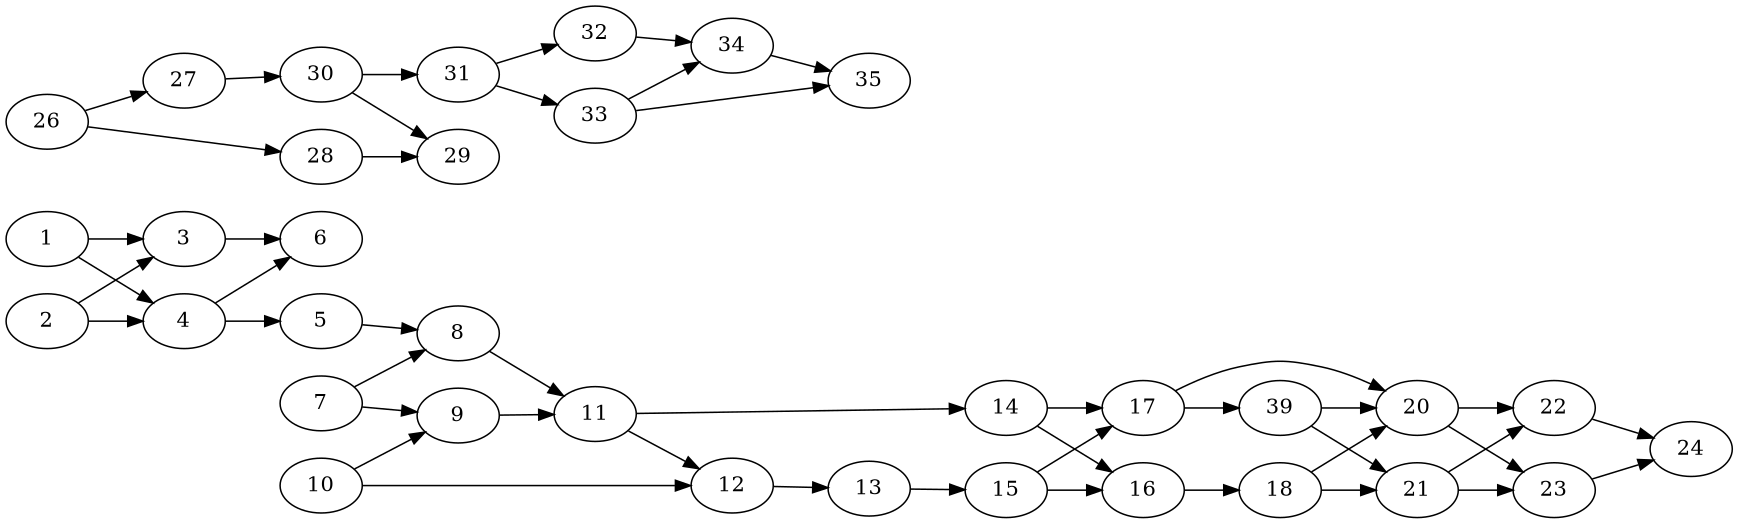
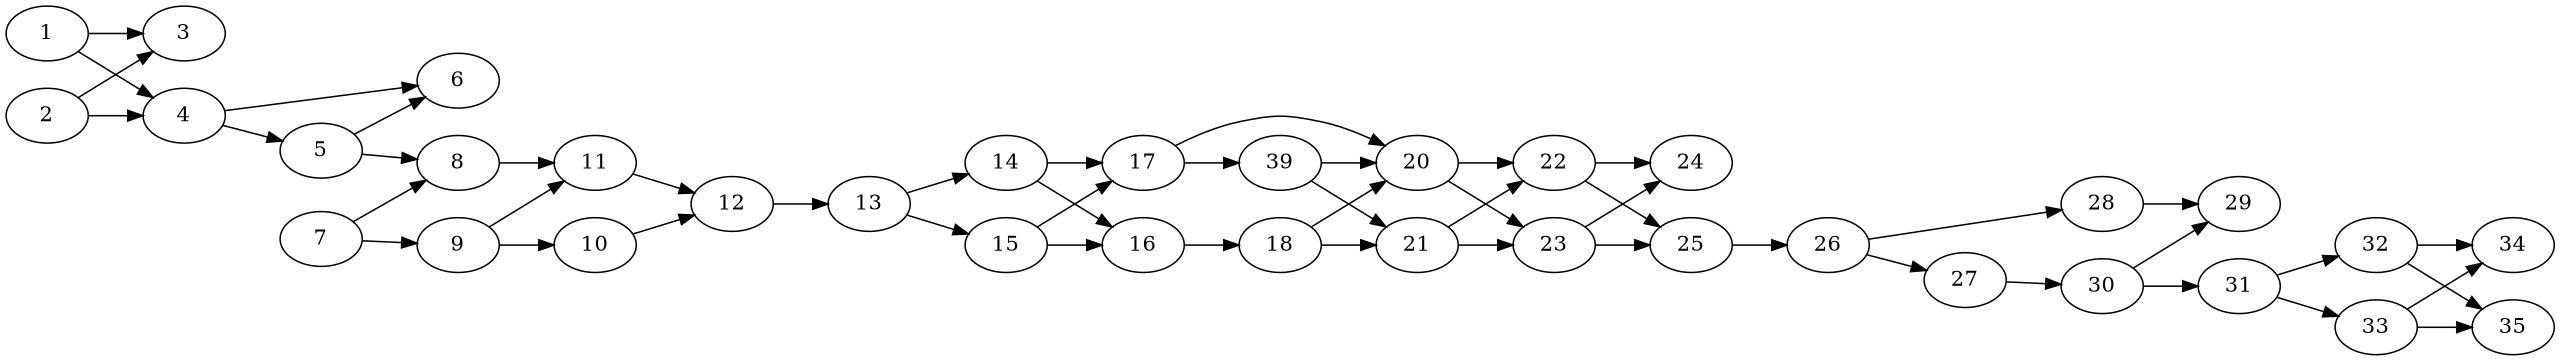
edge "34" -> "35": now "32" -> "35"
edge "3" -> "6": now "5" -> "6"
node "25": added
edge "11" -> "14": now "13" -> "14"
edge "10" -> "9": reversed
